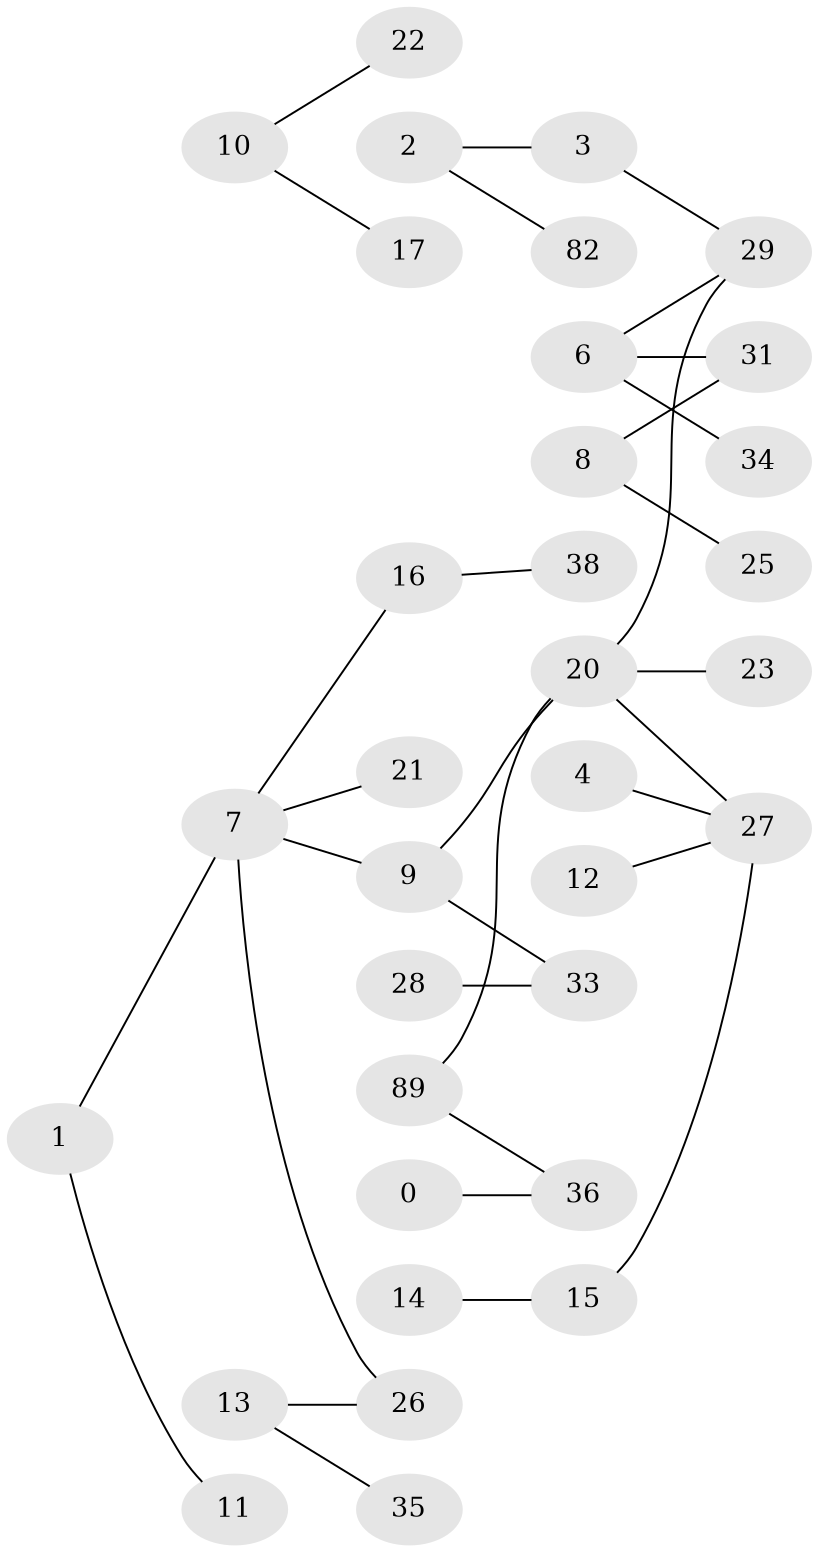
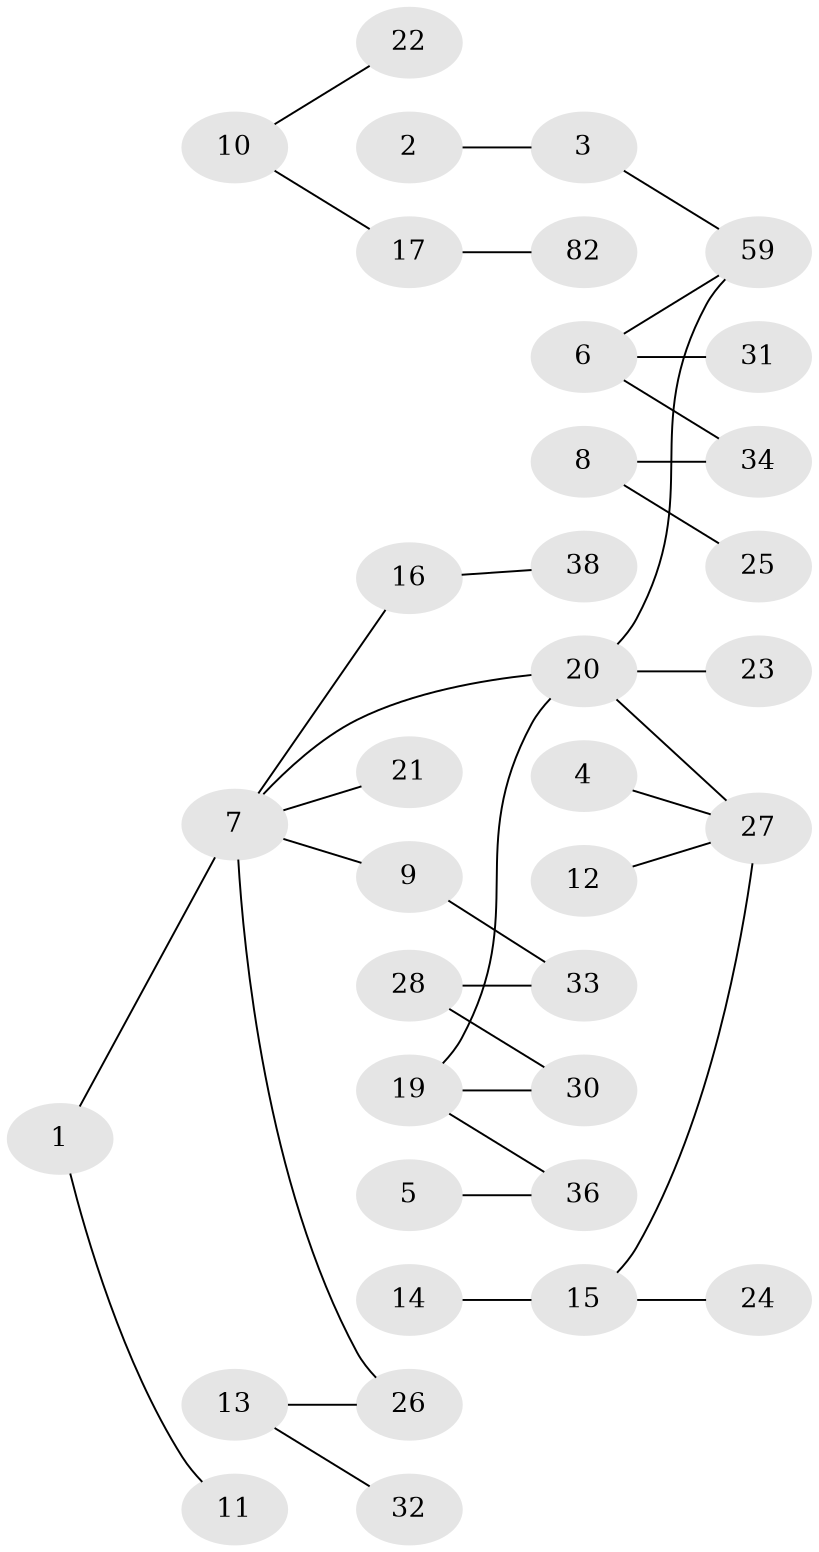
edge "2" -- "82": now "17" -- "82"
node "29": label "29" -> "59"
edge "31" -- "8": now "34" -- "8"
edge "20" -- "9": now "20" -- "7"
node "89": label "89" -> "19"
node "30": added
node "0": label "0" -> "5"
node "24": added
node "35": label "35" -> "32"
